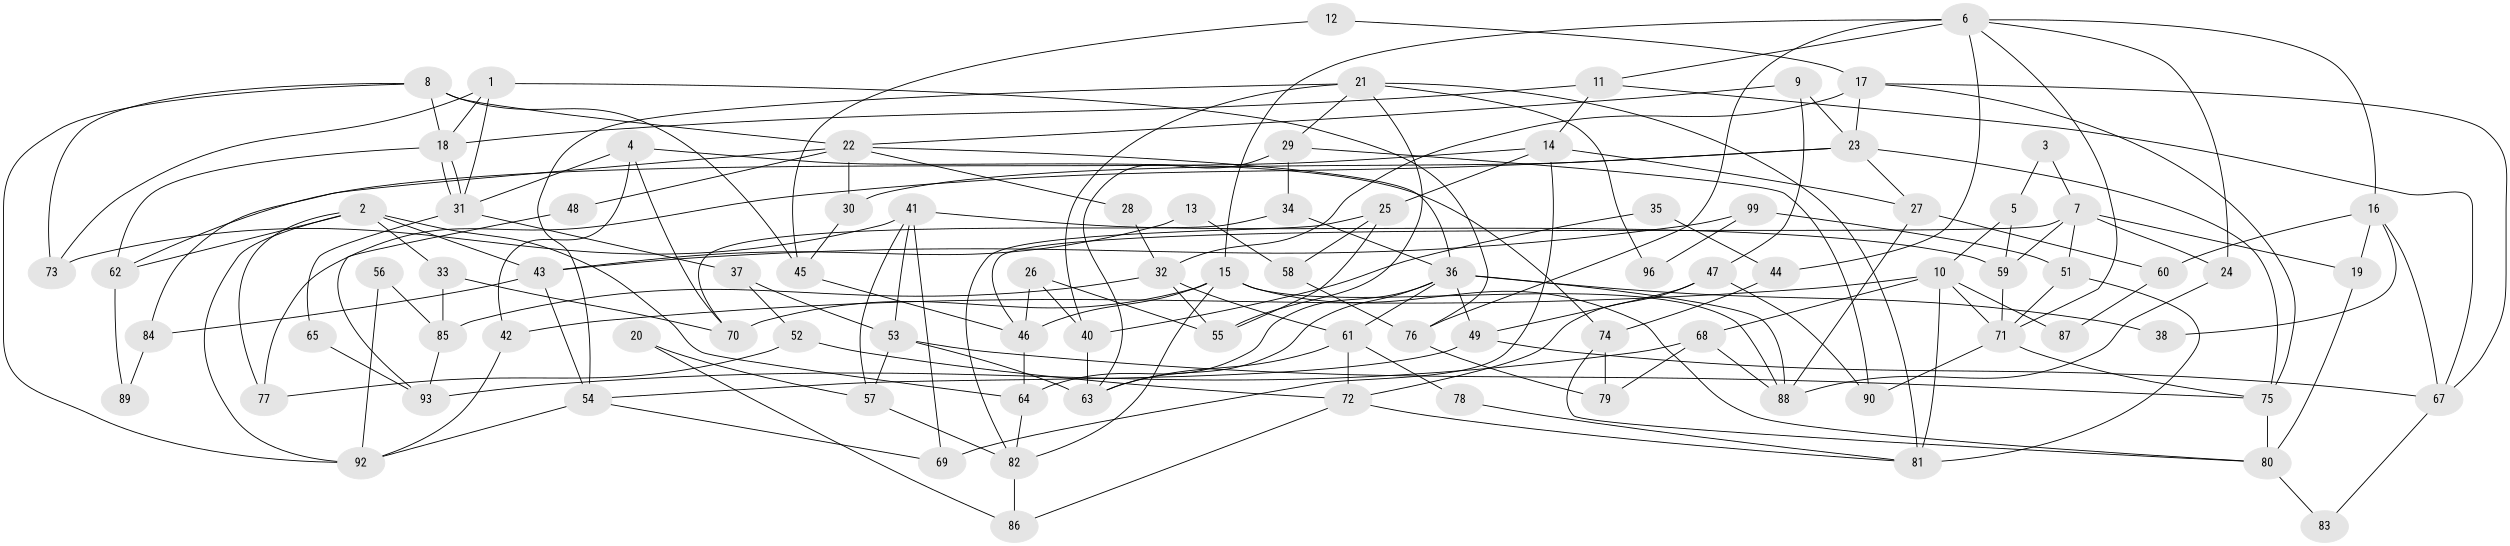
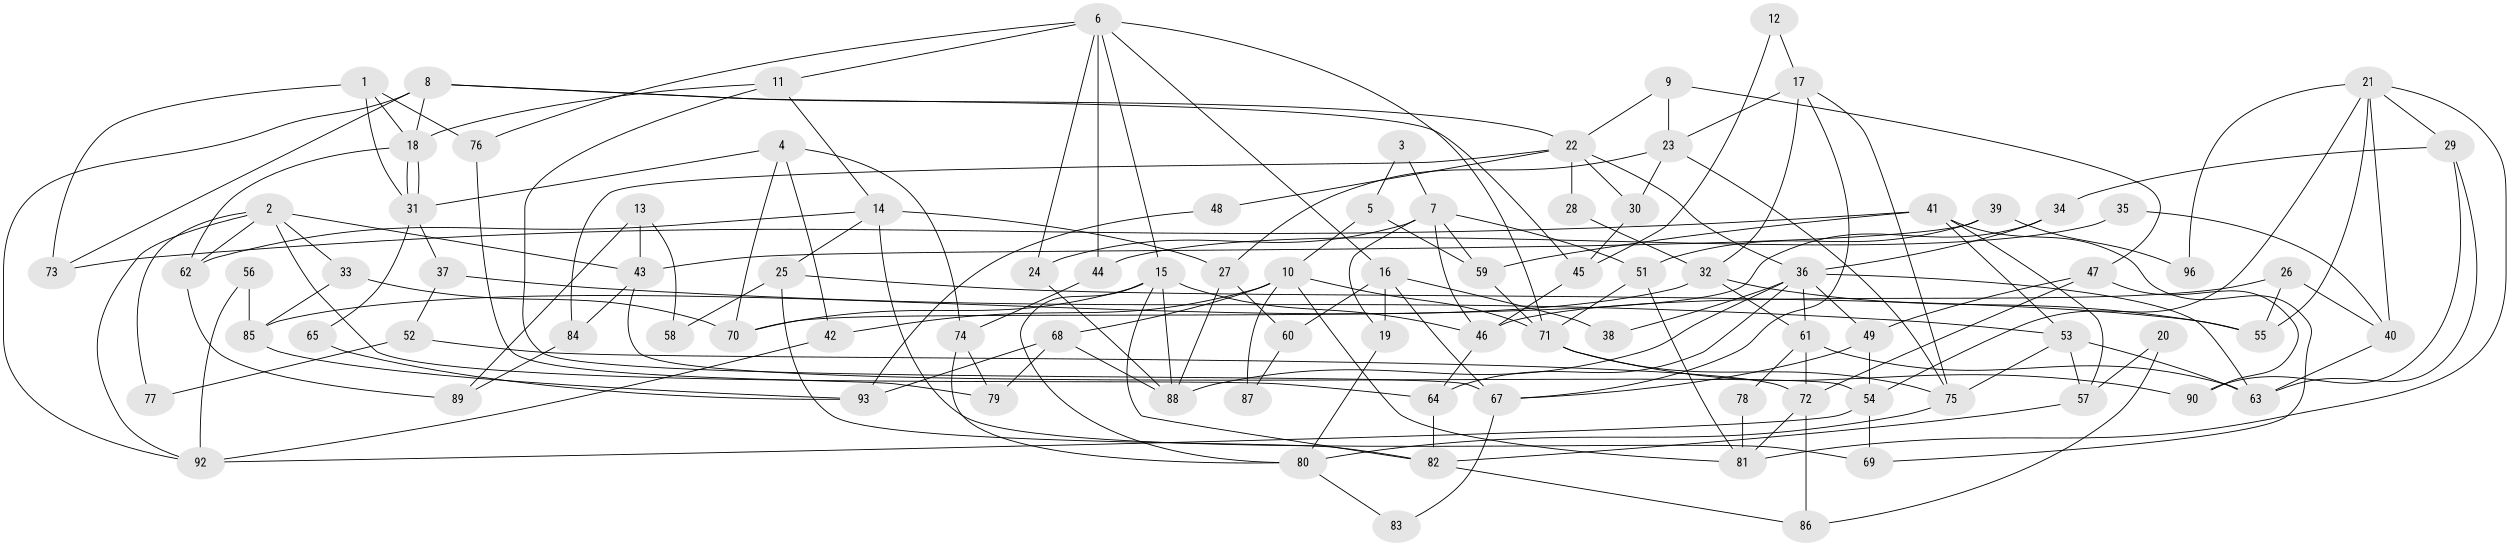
edge "23" -- "77": removed
node "99": label "99" -> "39"
edge "13" -- "89": added
edge "58" -- "76": removed
